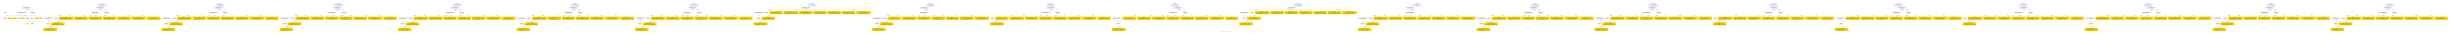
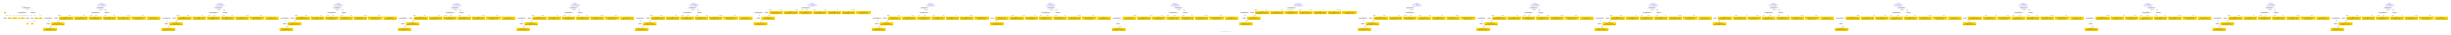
node "title": fillcolor lightgray -> gold
